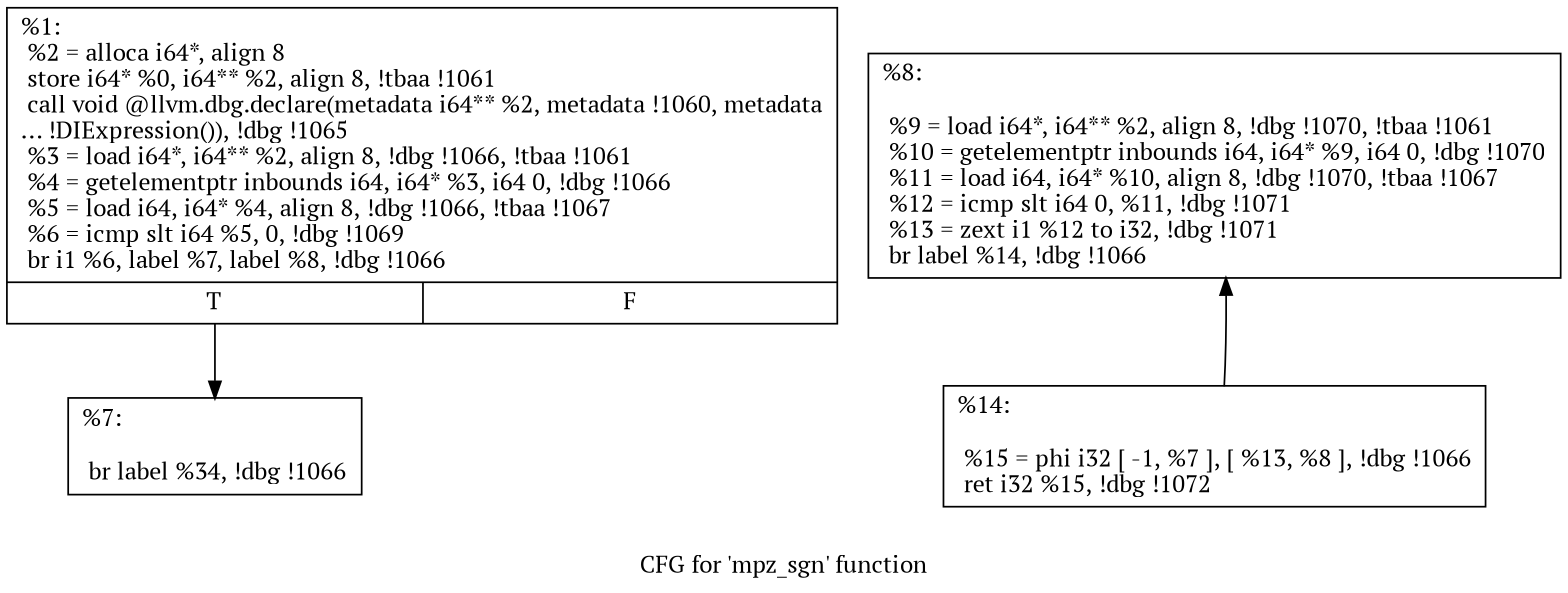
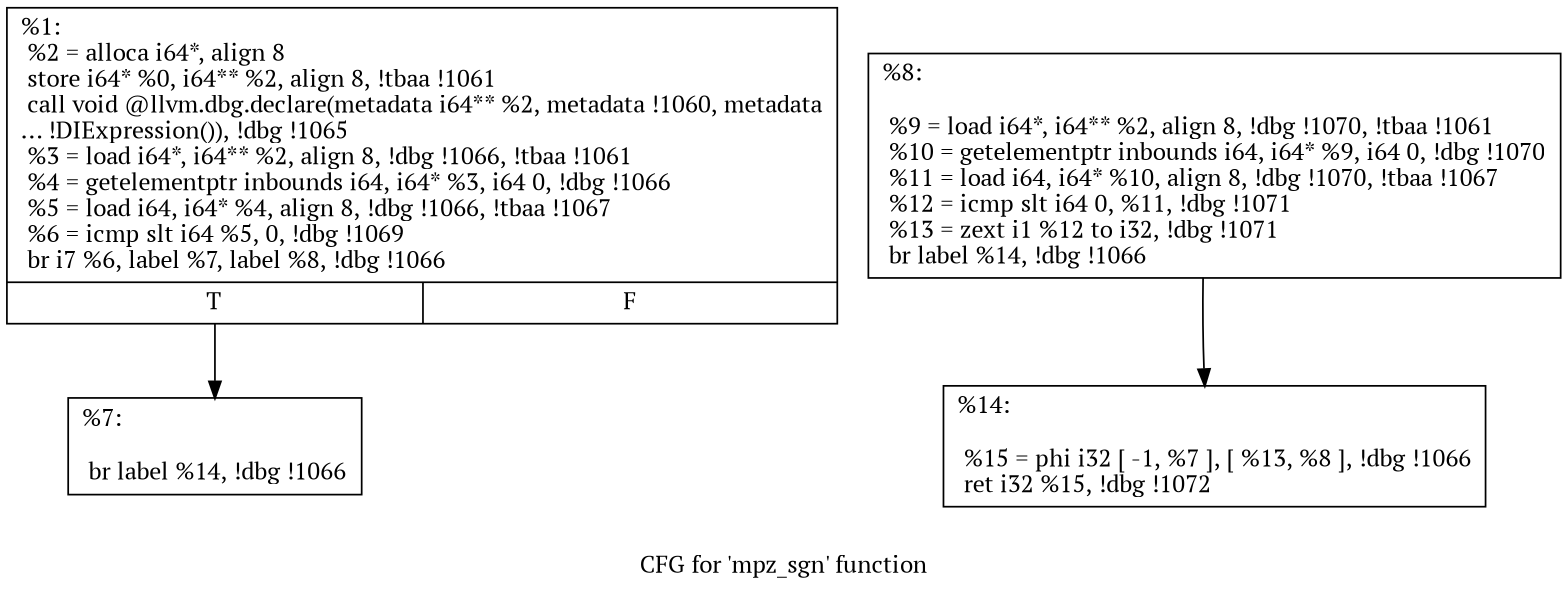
node "%1:": text "br i1 %6, label %7, label %8, !dbg !1066" -> "br i7 %6, label %7, label %8, !dbg !1066"
edge "%14:" -> "%8:": reversed
node "%7:": text "br label %34, !dbg !1066" -> "br label %14, !dbg !1066"
